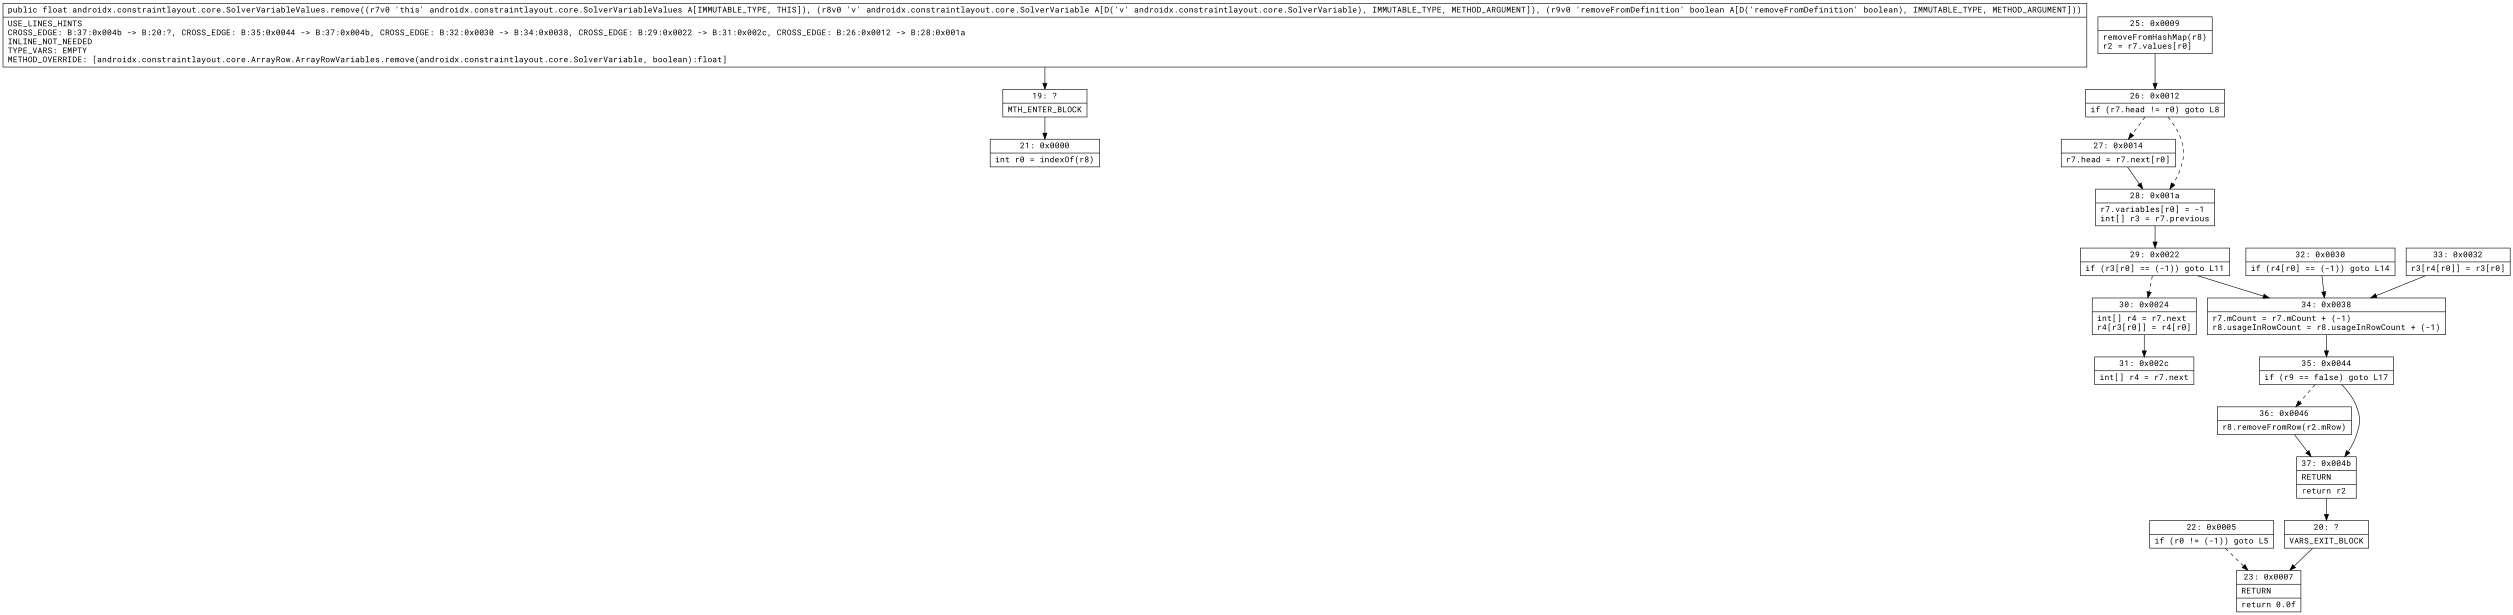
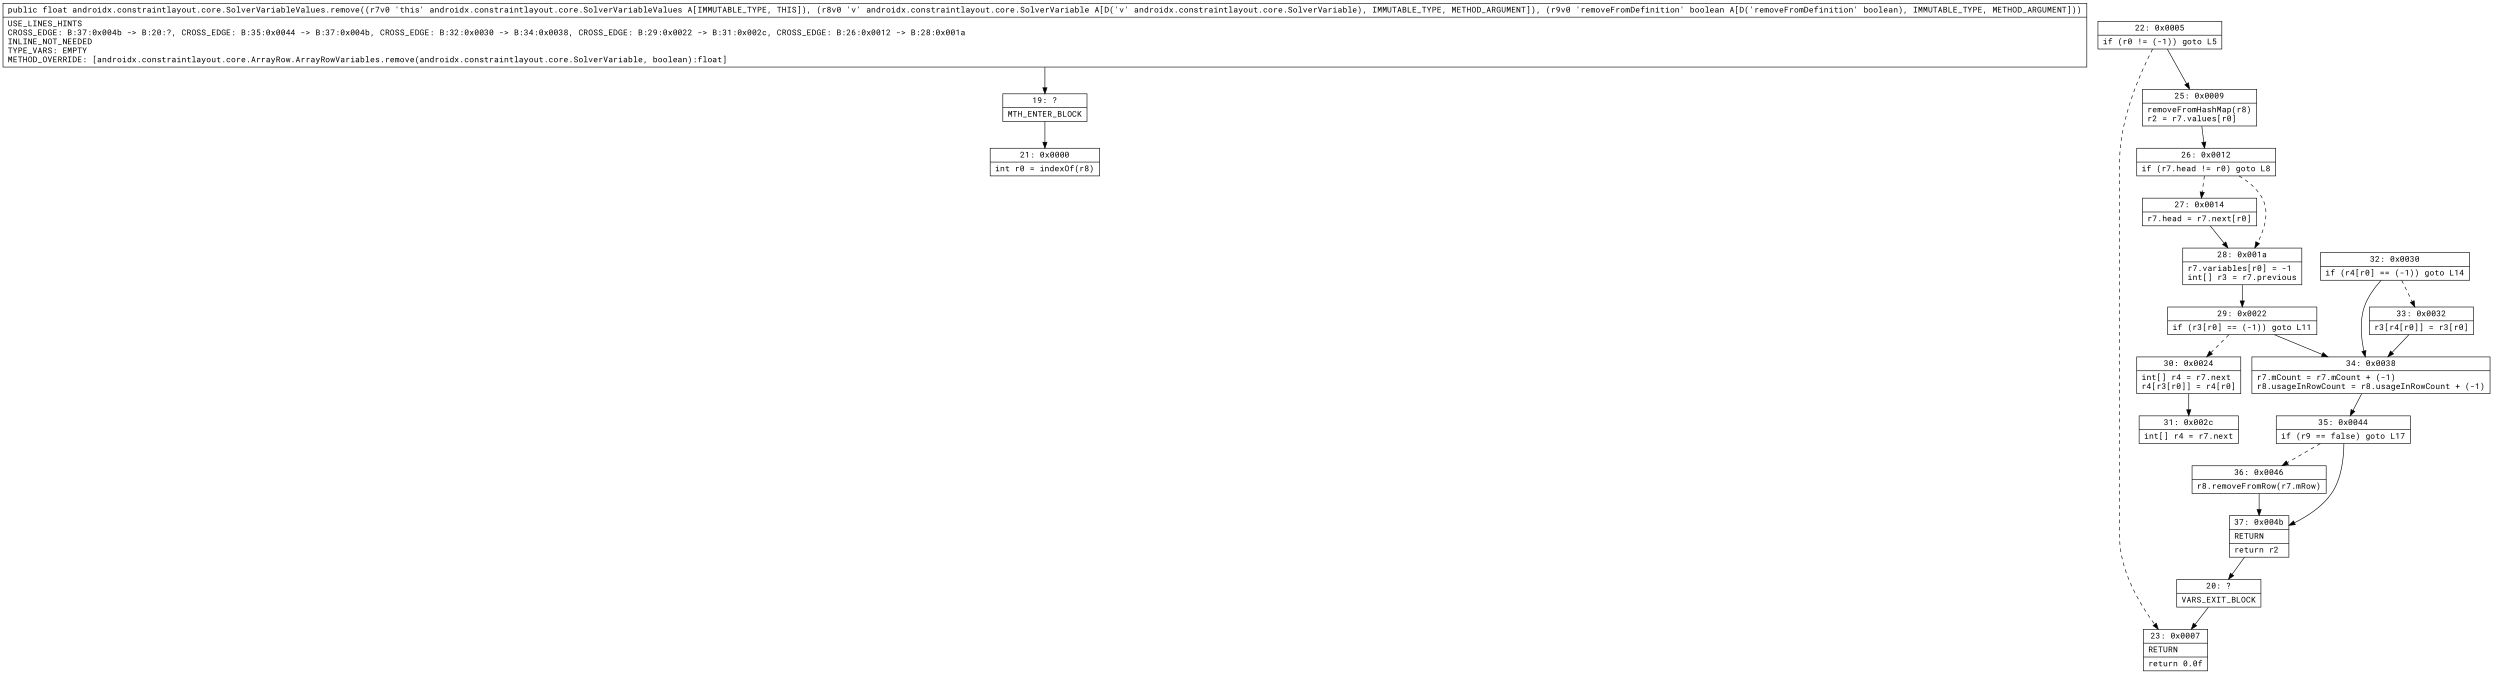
edge "22: 0x0005" -> "25: 0x0009": added
edge "32: 0x0030" -> "33: 0x0032": added
node "36: 0x0046": text "r8.removeFromRow(r2.mRow)" -> "r8.removeFromRow(r7.mRow)"
